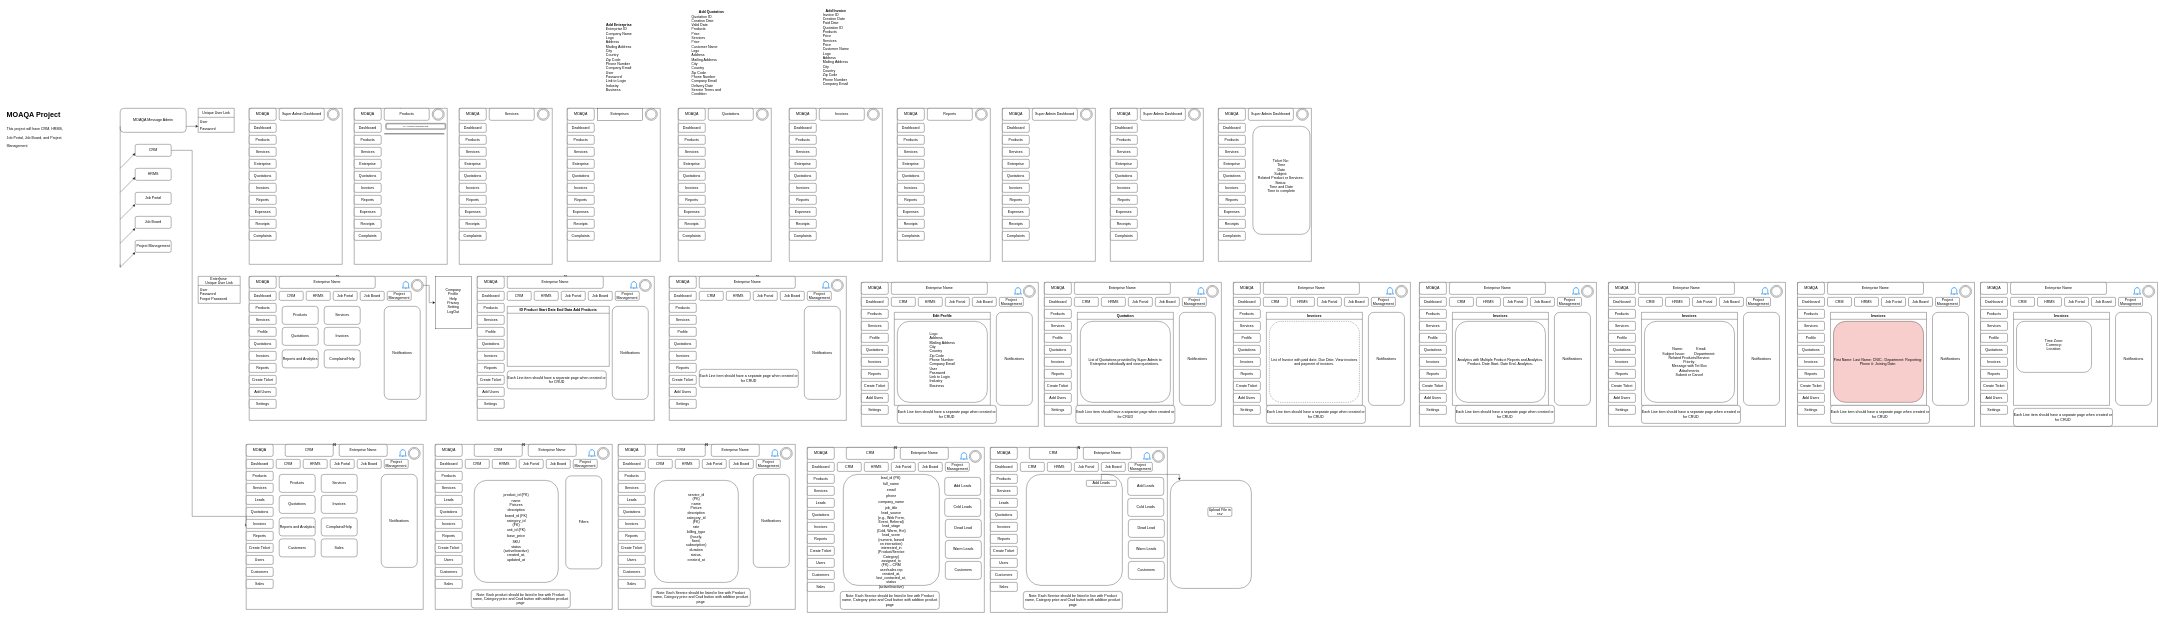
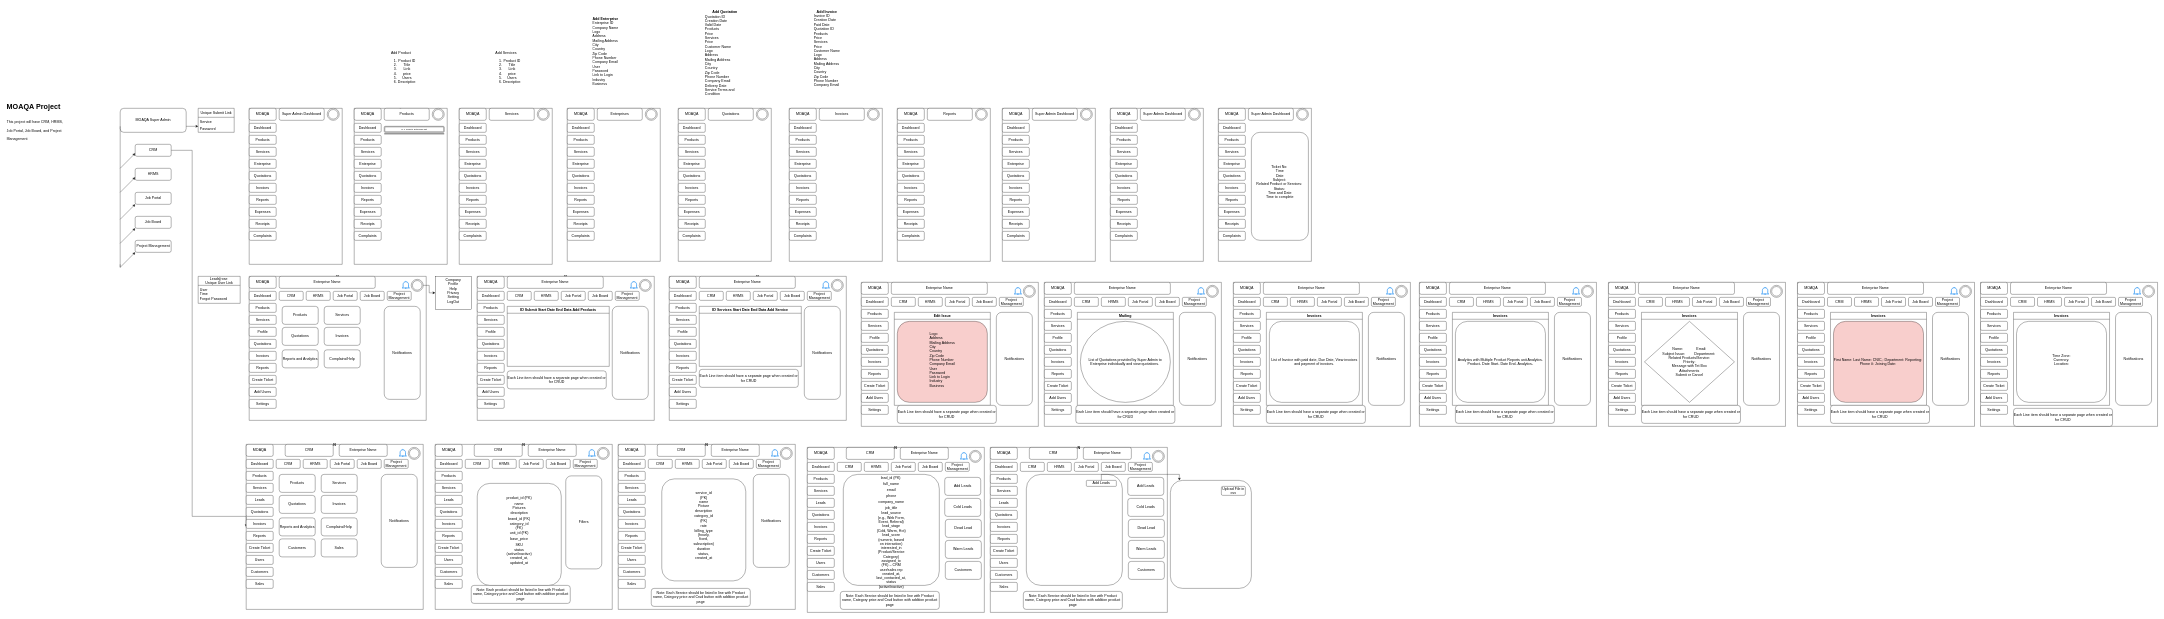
node "Add Invoice Invoice ID Creation Date Paid Date Quotation ID Products Price Services Price Customer Name Logo Address Mailing Address City Country Zip Code Phone Number Company Email": moved (836, 51) -> (827, 53)
node "Add Quotation Quotation ID Creation Date Valid Date Products Price Services Price Customer Name Logo Address Mailing Address City Country Zip Code Phone Number Company Email Delivery Date Service Terms and Condition": moved (711, 54) -> (725, 54)
node "Add Enterprise Enterprise ID Company Name Logo Address Mailing Address City Country Zip Code Phone Number Company Email User Password Link to Login Industry Business": moved (619, 57) -> (605, 51)
node "Add Product Product ID Title Link price Users Description": added
node "Add Services Product ID Title Link price Users Description": added
node "Unique User Link": label "Unique User Link" -> "Unique Submit Link"
node "Enterprises": shape rectangle -> rounded rectangle
node "MOAQA Message Admin": label "MOAQA Message Admin" -> "MOAQA Super Admin"
node "User": label "User" -> "Service"
node "Sr. # Products Enterprises Edit": moved (416, 126) -> (414, 129)
node "MOAQA Project This project will have CRM, HRMS, Job Portal, Job Board, and Project Management": moved (35, 132) -> (35, 125)
node "Ticket No: Time Date Subject: Related Product or Services: Status: Time and Date Time to complete": moved (1281, 180) -> (1280, 186)
node "Enter[rose Unique User Link": label "Enter[rose Unique User Link" -> "Leads[rose Unique User Link"
node "User Password Forgot Password": label "User Password Forgot Password" -> "User Time Forgot Password"
node "Company Profile Help Privacy Setting LogOut": size 36x53 -> 36x33
node "ID Product Start Date End Data Add Products": label "ID Product Start Date End Data Add Products" -> "ID Submit Start Date End Data Add Products"
node "Edit Profile": label "Edit Profile" -> "Edit Issue"
node "Quotation": label "Quotation" -> "Mailing"
node "ID Services Start Date End Data Add Service": added
node "Time Zone: Currency: Location:": size 75x51 -> 90x81
node "Logo Address Mailing Address City Country Zip Code Phone Number Company Email User Password Link to Login Industry Business": fillcolor #ffffff -> #f8cecc
node "List of Quotations provided by Super Admin to Enterprise individually and view quotations.": shape rounded rectangle -> ellipse
node "List of Invoice with paid date, Due Date, View invoices and payment of invoices.": style dashed -> solid
node "Analytics with Multiple Product Reports and Analytics. Product- Date Start- Date End- Analytics-": label "Analytics with Multiple Product Reports and Analytics. Product- Date Start- Date End- Analytics-" -> "Analytics with Multiple Product Reports unit Analytics. Product- Date Start- Date End- Analytics-"
node "Name: Email: Subject Issue: Deparrtment: Related Products/Service: Priority: Message with Tet Box Attachments Submit or Cancel": shape rounded rectangle -> diamond
node "Upload File in csv": moved (1220, 512) -> (1233, 491)
node "product_id (PK) name Pictures description brand_id (FK) category_id (FK) unit_id (FK) base_price SKU status (active/inactive) created_at, updated_at": moved (516, 531) -> (519, 534)
node "service_id (PK) name Picture description category_id (FK) rate billing_type (hourly, fixed, subscription) duration status, created_at": moved (696, 531) -> (704, 530)
node "Note: Each product should be listed in line with Product name, Category price and Crud button with addition product page": moved (521, 599) -> (521, 594)
